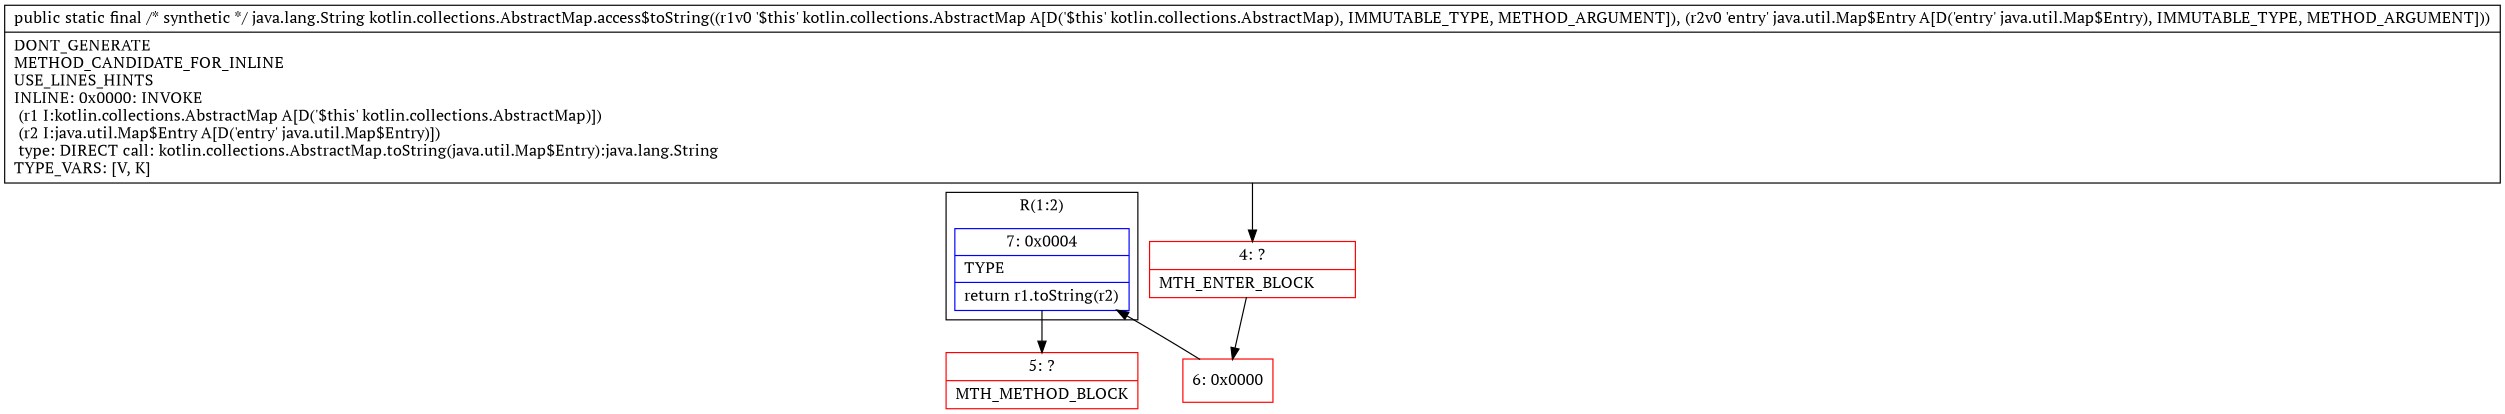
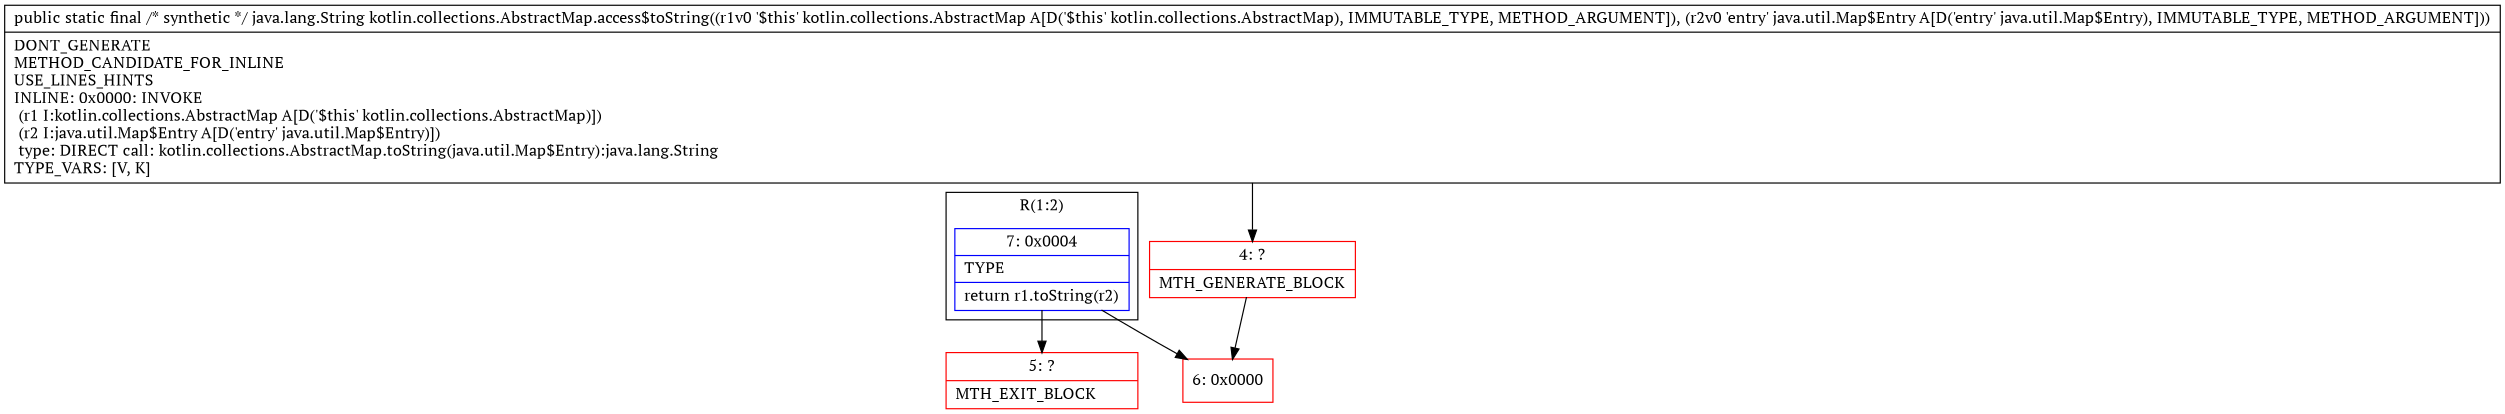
node "4: ?": text "MTH_ENTER_BLOCK" -> "MTH_GENERATE_BLOCK"
edge "6: 0x0000" -> "7: 0x0004": reversed
node "5: ?": text "MTH_METHOD_BLOCK" -> "MTH_EXIT_BLOCK"
